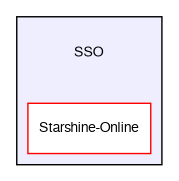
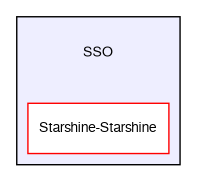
node "Starshine-Online": label "Starshine-Online" -> "Starshine-Starshine"
